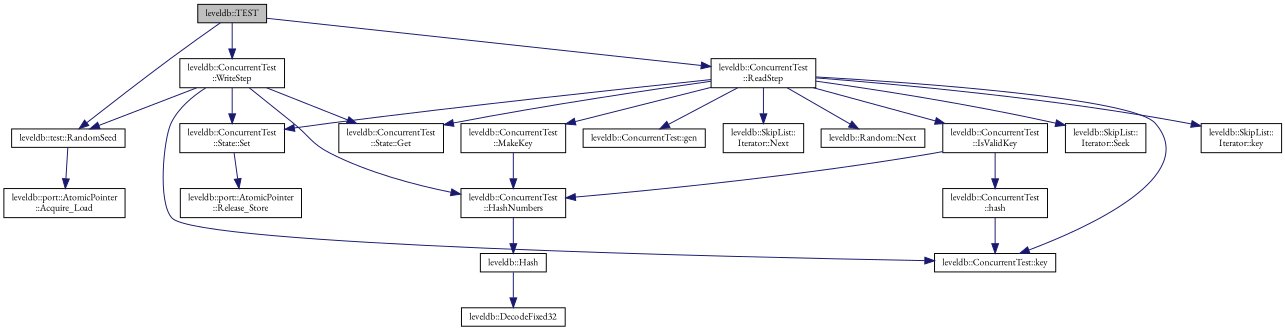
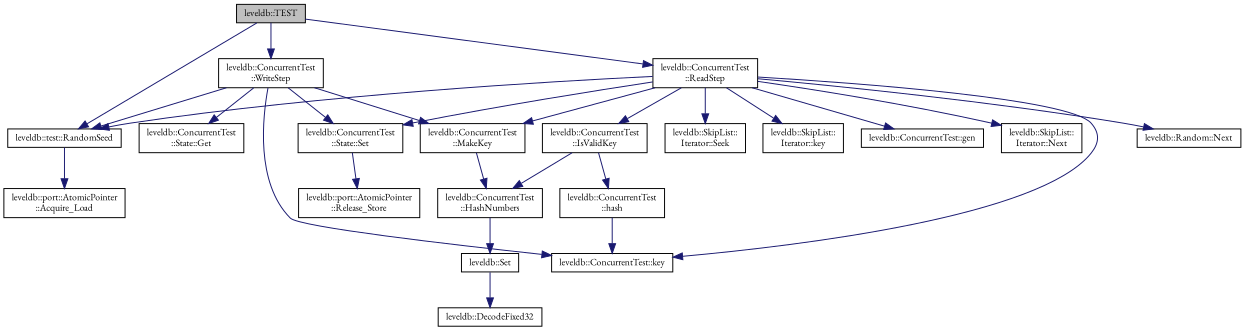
edge "leveldb::ConcurrentTest ::ReadStep" -> "leveldb::ConcurrentTest ::State::Get": now "leveldb::ConcurrentTest ::ReadStep" -> "leveldb::test::RandomSeed"
edge "leveldb::ConcurrentTest ::WriteStep" -> "leveldb::ConcurrentTest ::HashNumbers": now "leveldb::ConcurrentTest ::WriteStep" -> "leveldb::ConcurrentTest ::MakeKey"
node "leveldb::Hash": label "leveldb::Hash" -> "leveldb::Set"
